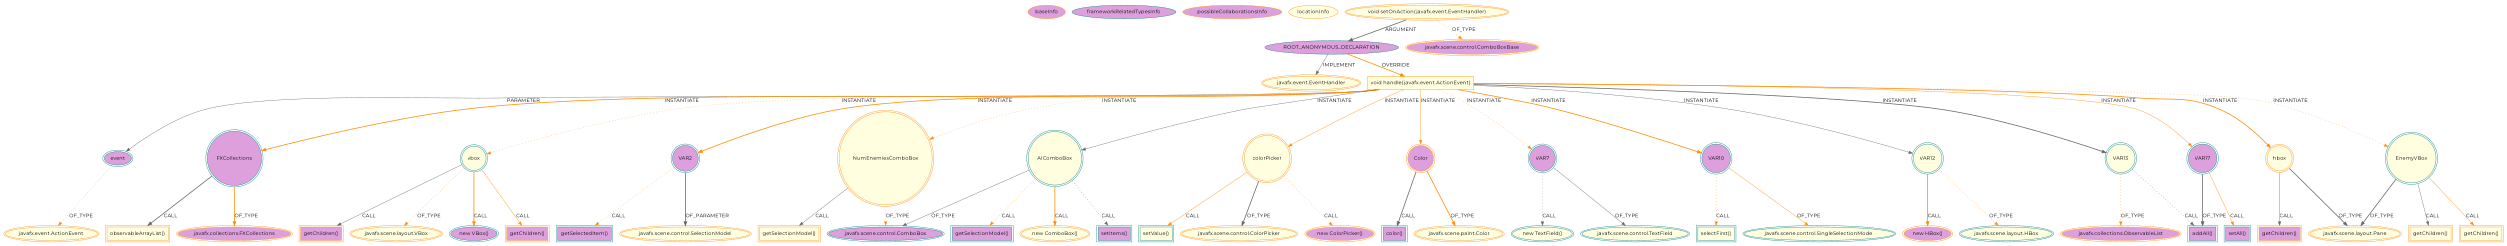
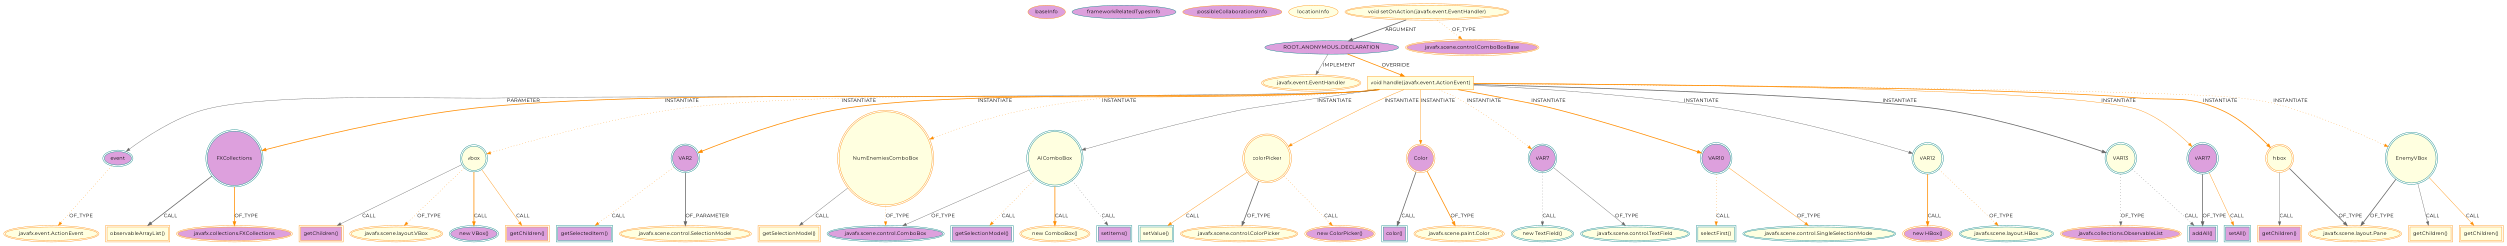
edge "VAR13" -> "javafx.collections.ObservableList": color darkorange -> gray40
